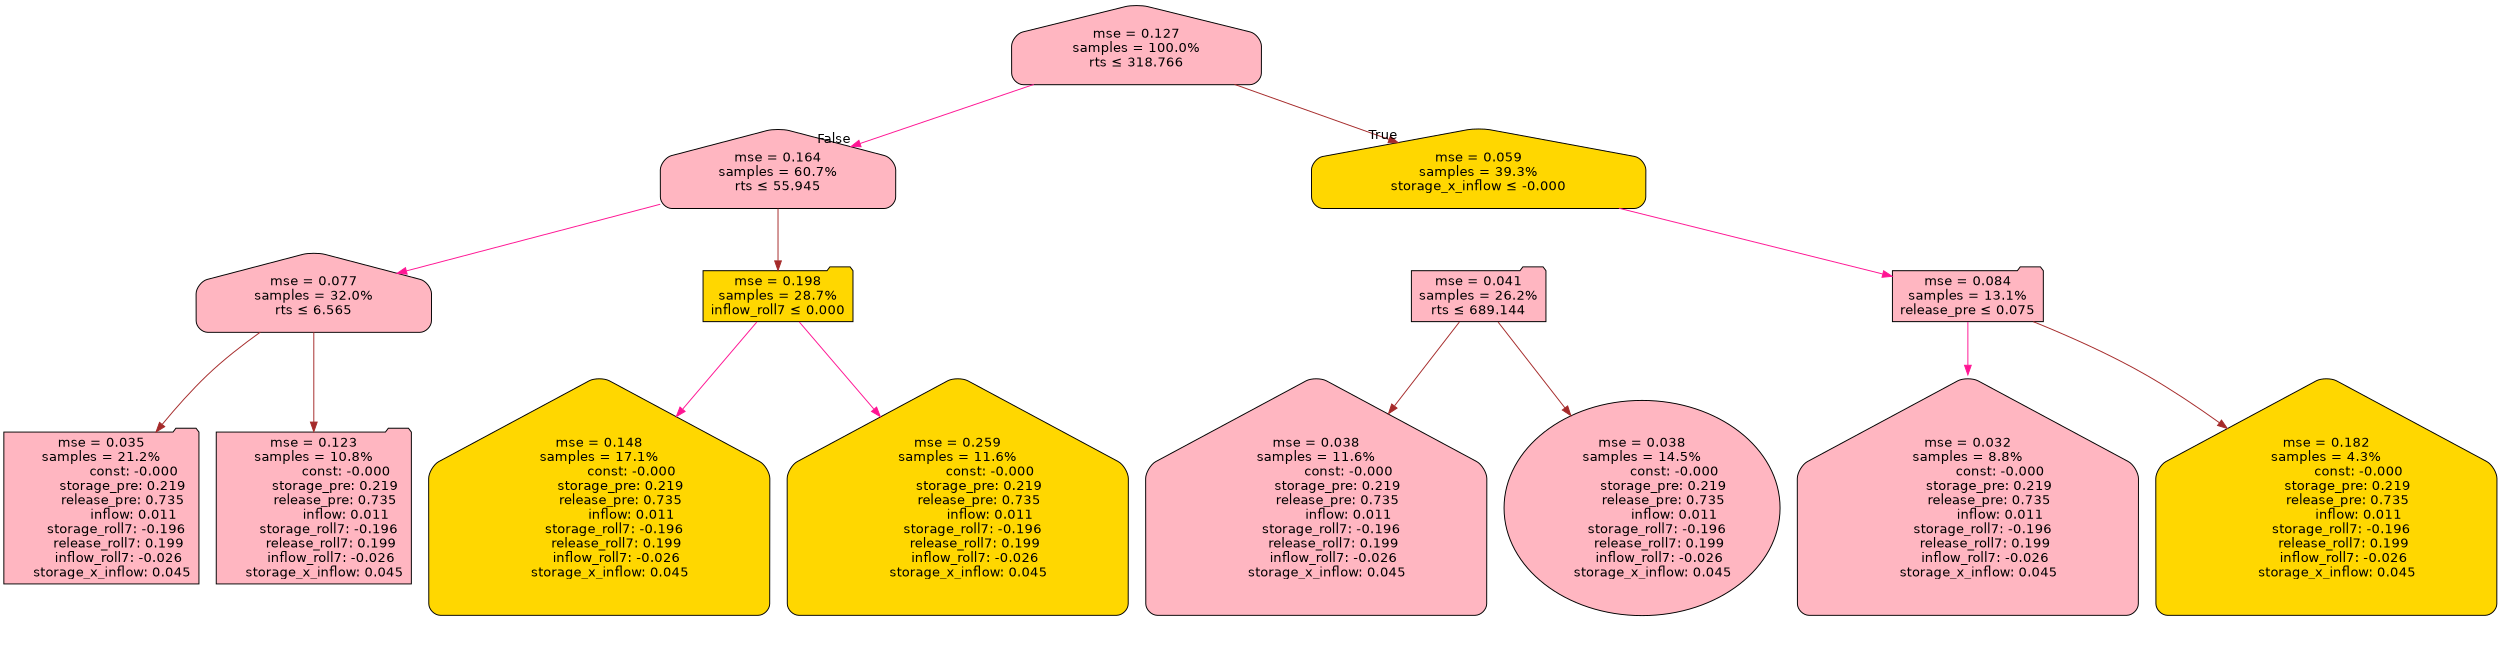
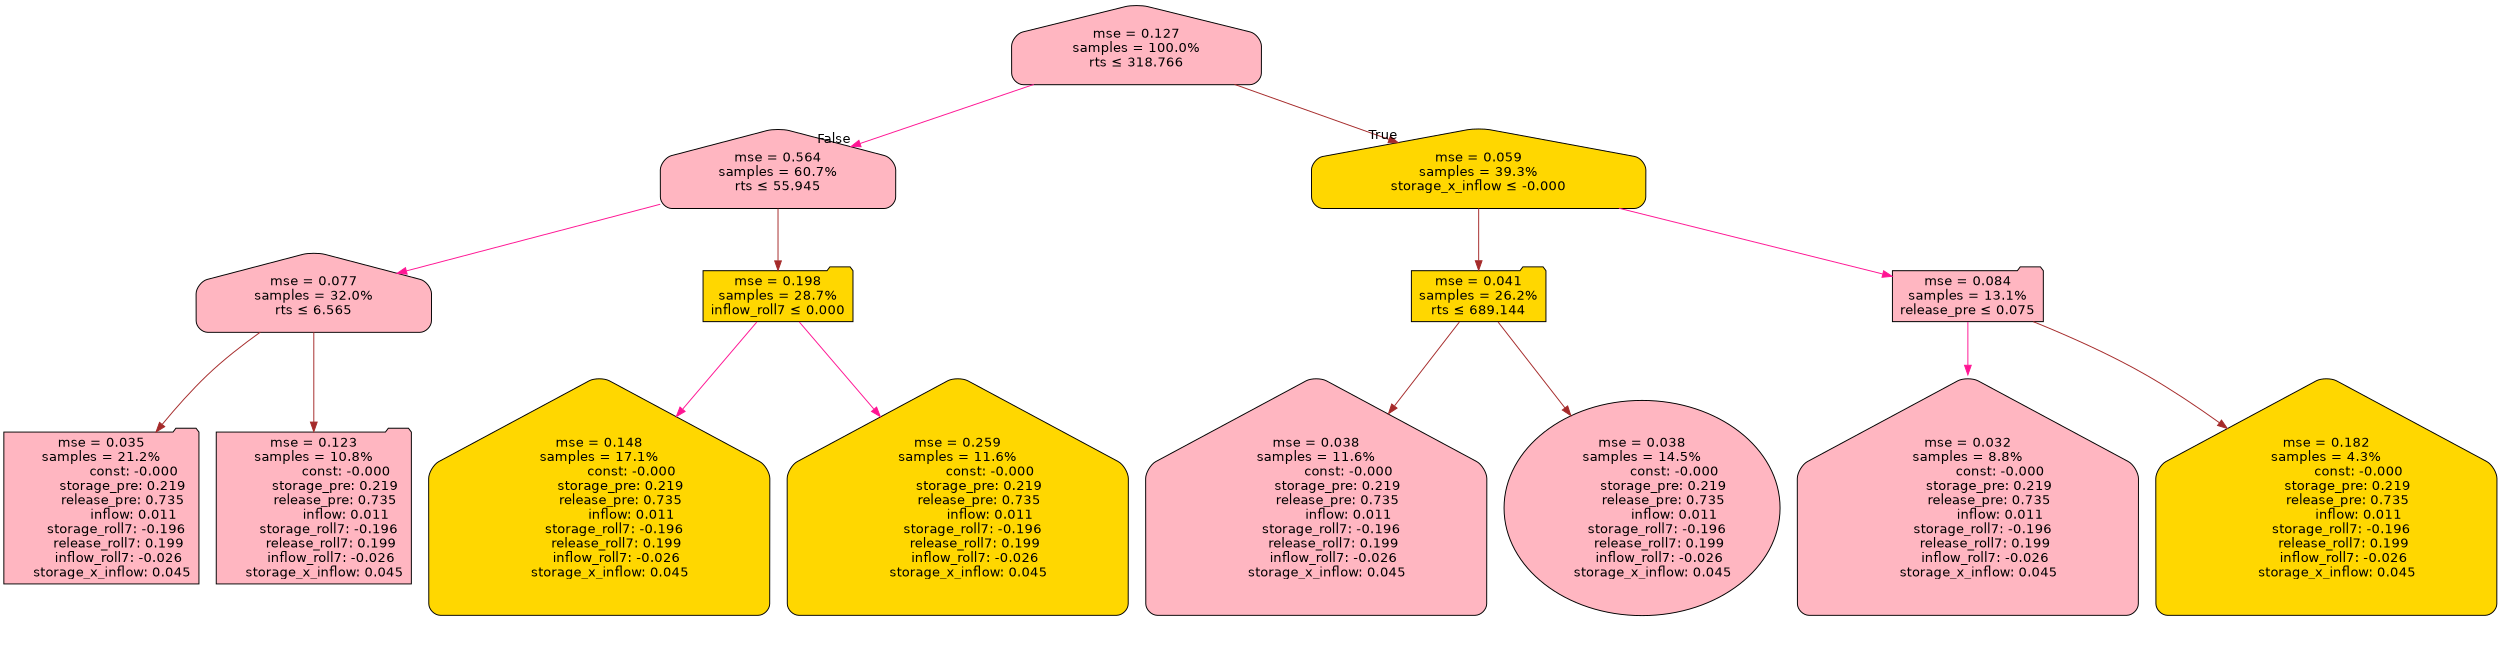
node "mse = 0.164 samples = 60.7% rts ≤ 55.945": label "mse = 0.164 samples = 60.7% rts ≤ 55.945" -> "mse = 0.564 samples = 60.7% rts ≤ 55.945"
edge "mse = 0.059 samples = 39.3% storage_x_inflow ≤ -0.000" -> "mse = 0.041 samples = 26.2% rts ≤ 689.144": added
node "mse = 0.041 samples = 26.2% rts ≤ 689.144": fillcolor lightpink -> gold
